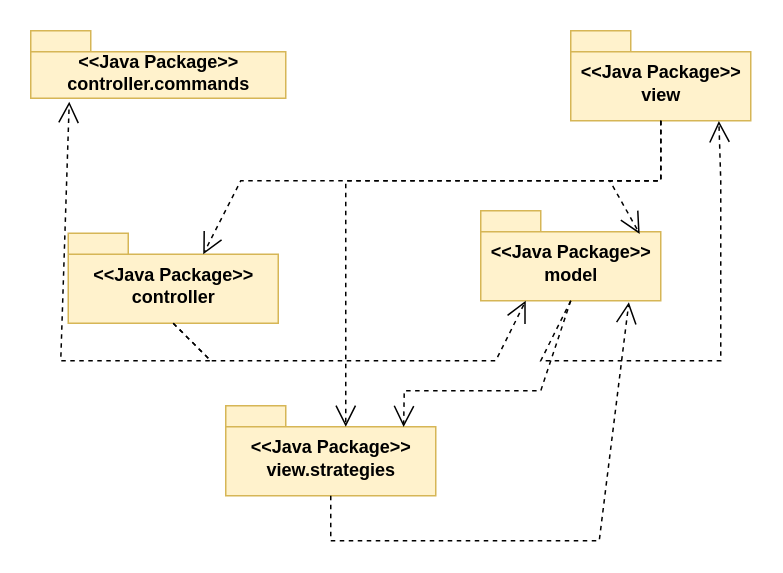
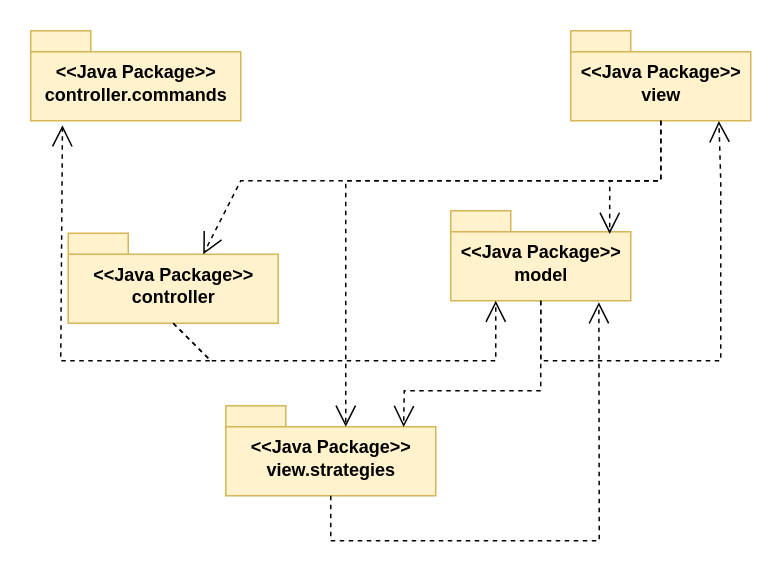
node "<<Java Package>> controller.commands": size 255x68 -> 210x90
node "<<Java Package>> model": moved (571, 256) -> (541, 256)
